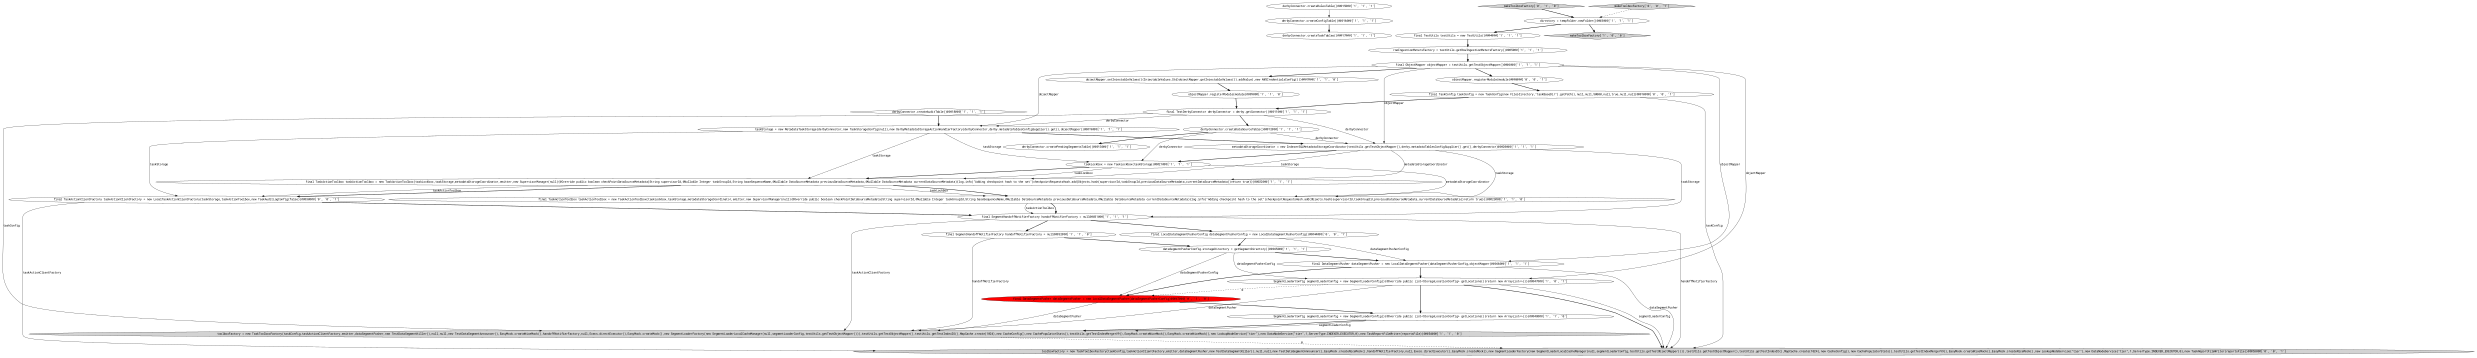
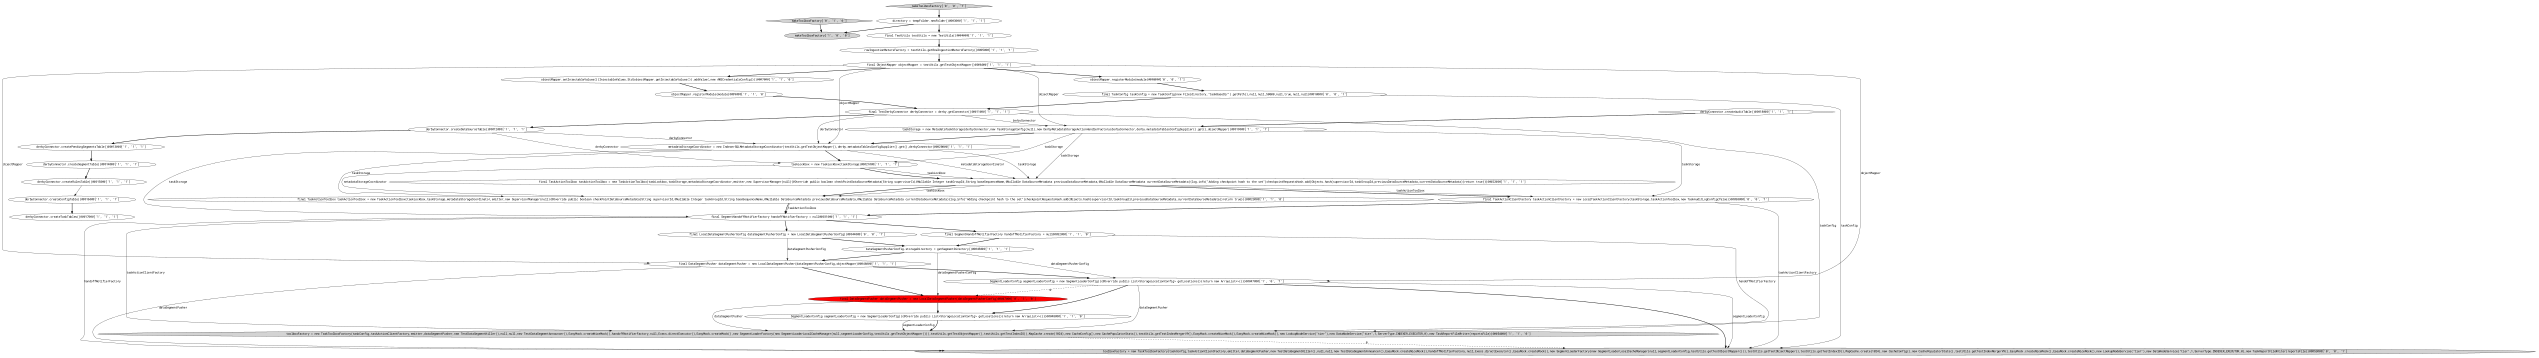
edge "makeToolboxFactory['0', '1', '0']" -> "directory = tempFolder.newFolder()@@@3@@@['1', '1', '1']": now "makeToolboxFactory['0', '1', '0']" -> "makeToolboxFactory['1', '0', '0']"
edge "makeToolboxFactory['0', '0', '1']" -> "directory = tempFolder.newFolder()@@@3@@@['1', '1', '1']": style dashed -> bold
node "makeToolboxFactory['1', '0', '0']": shape diamond -> ellipse
node "derbyConnector.createSegmentTable()@@@14@@@['1', '1', '1']": added
